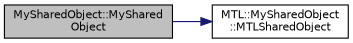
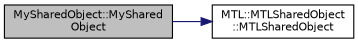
node "MTL::MySharedObject ::MTLSharedObject": label "MTL::MySharedObject ::MTLSharedObject" -> "MTL::MTLSharedObject ::MTLSharedObject"
